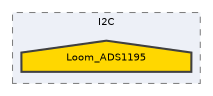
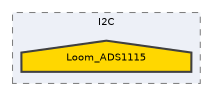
node "Loom_ADS1195": label "Loom_ADS1195" -> "Loom_ADS1115"
